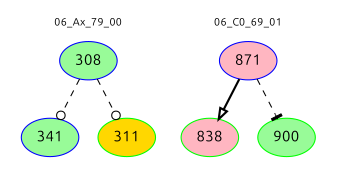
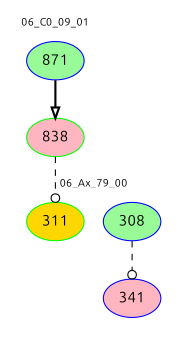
cluster "06_C0_69_01": label "06_C0_69_01" -> "06_C0_09_01"
node "871": fillcolor lightpink -> palegreen
edge "308" -> "311": now "838" -> "311"
node "341": fillcolor palegreen -> lightpink
node "900": removed
